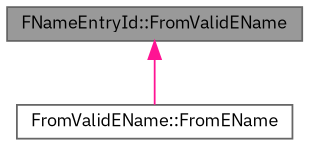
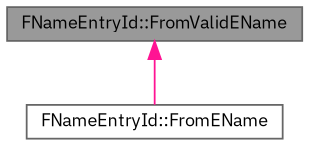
node "FromValidEName::FromEName": label "FromValidEName::FromEName" -> "FNameEntryId::FromEName"
